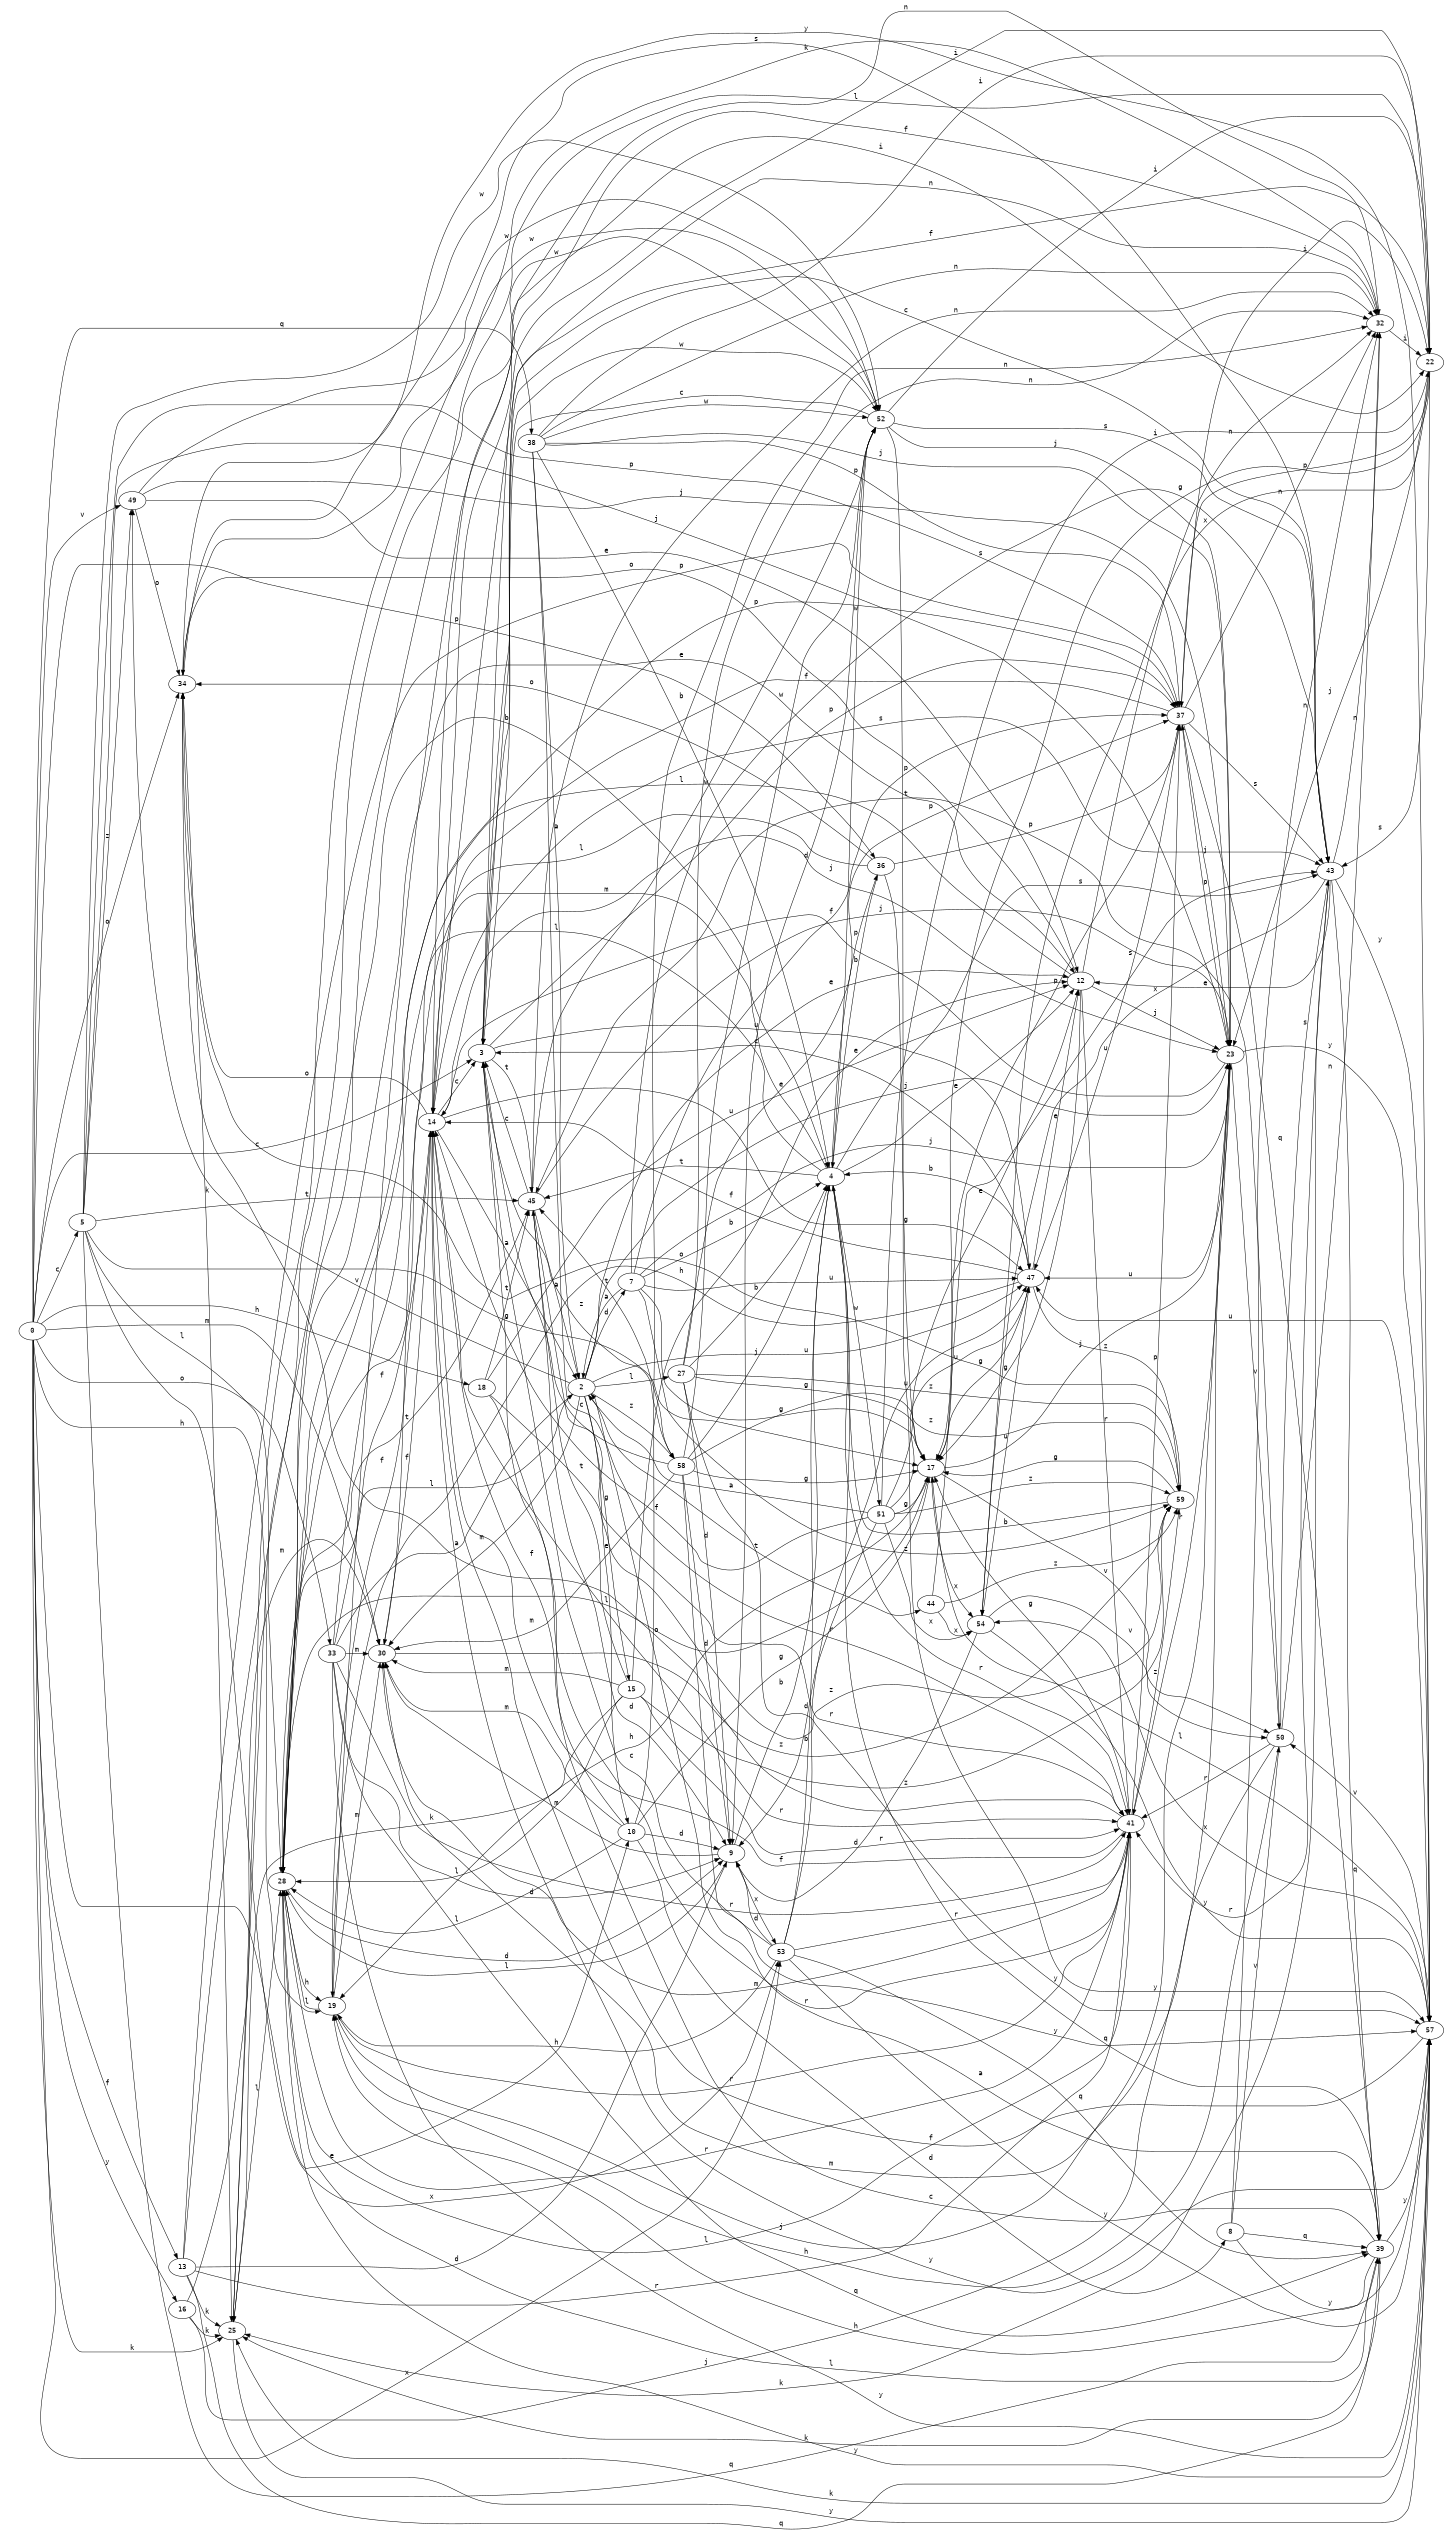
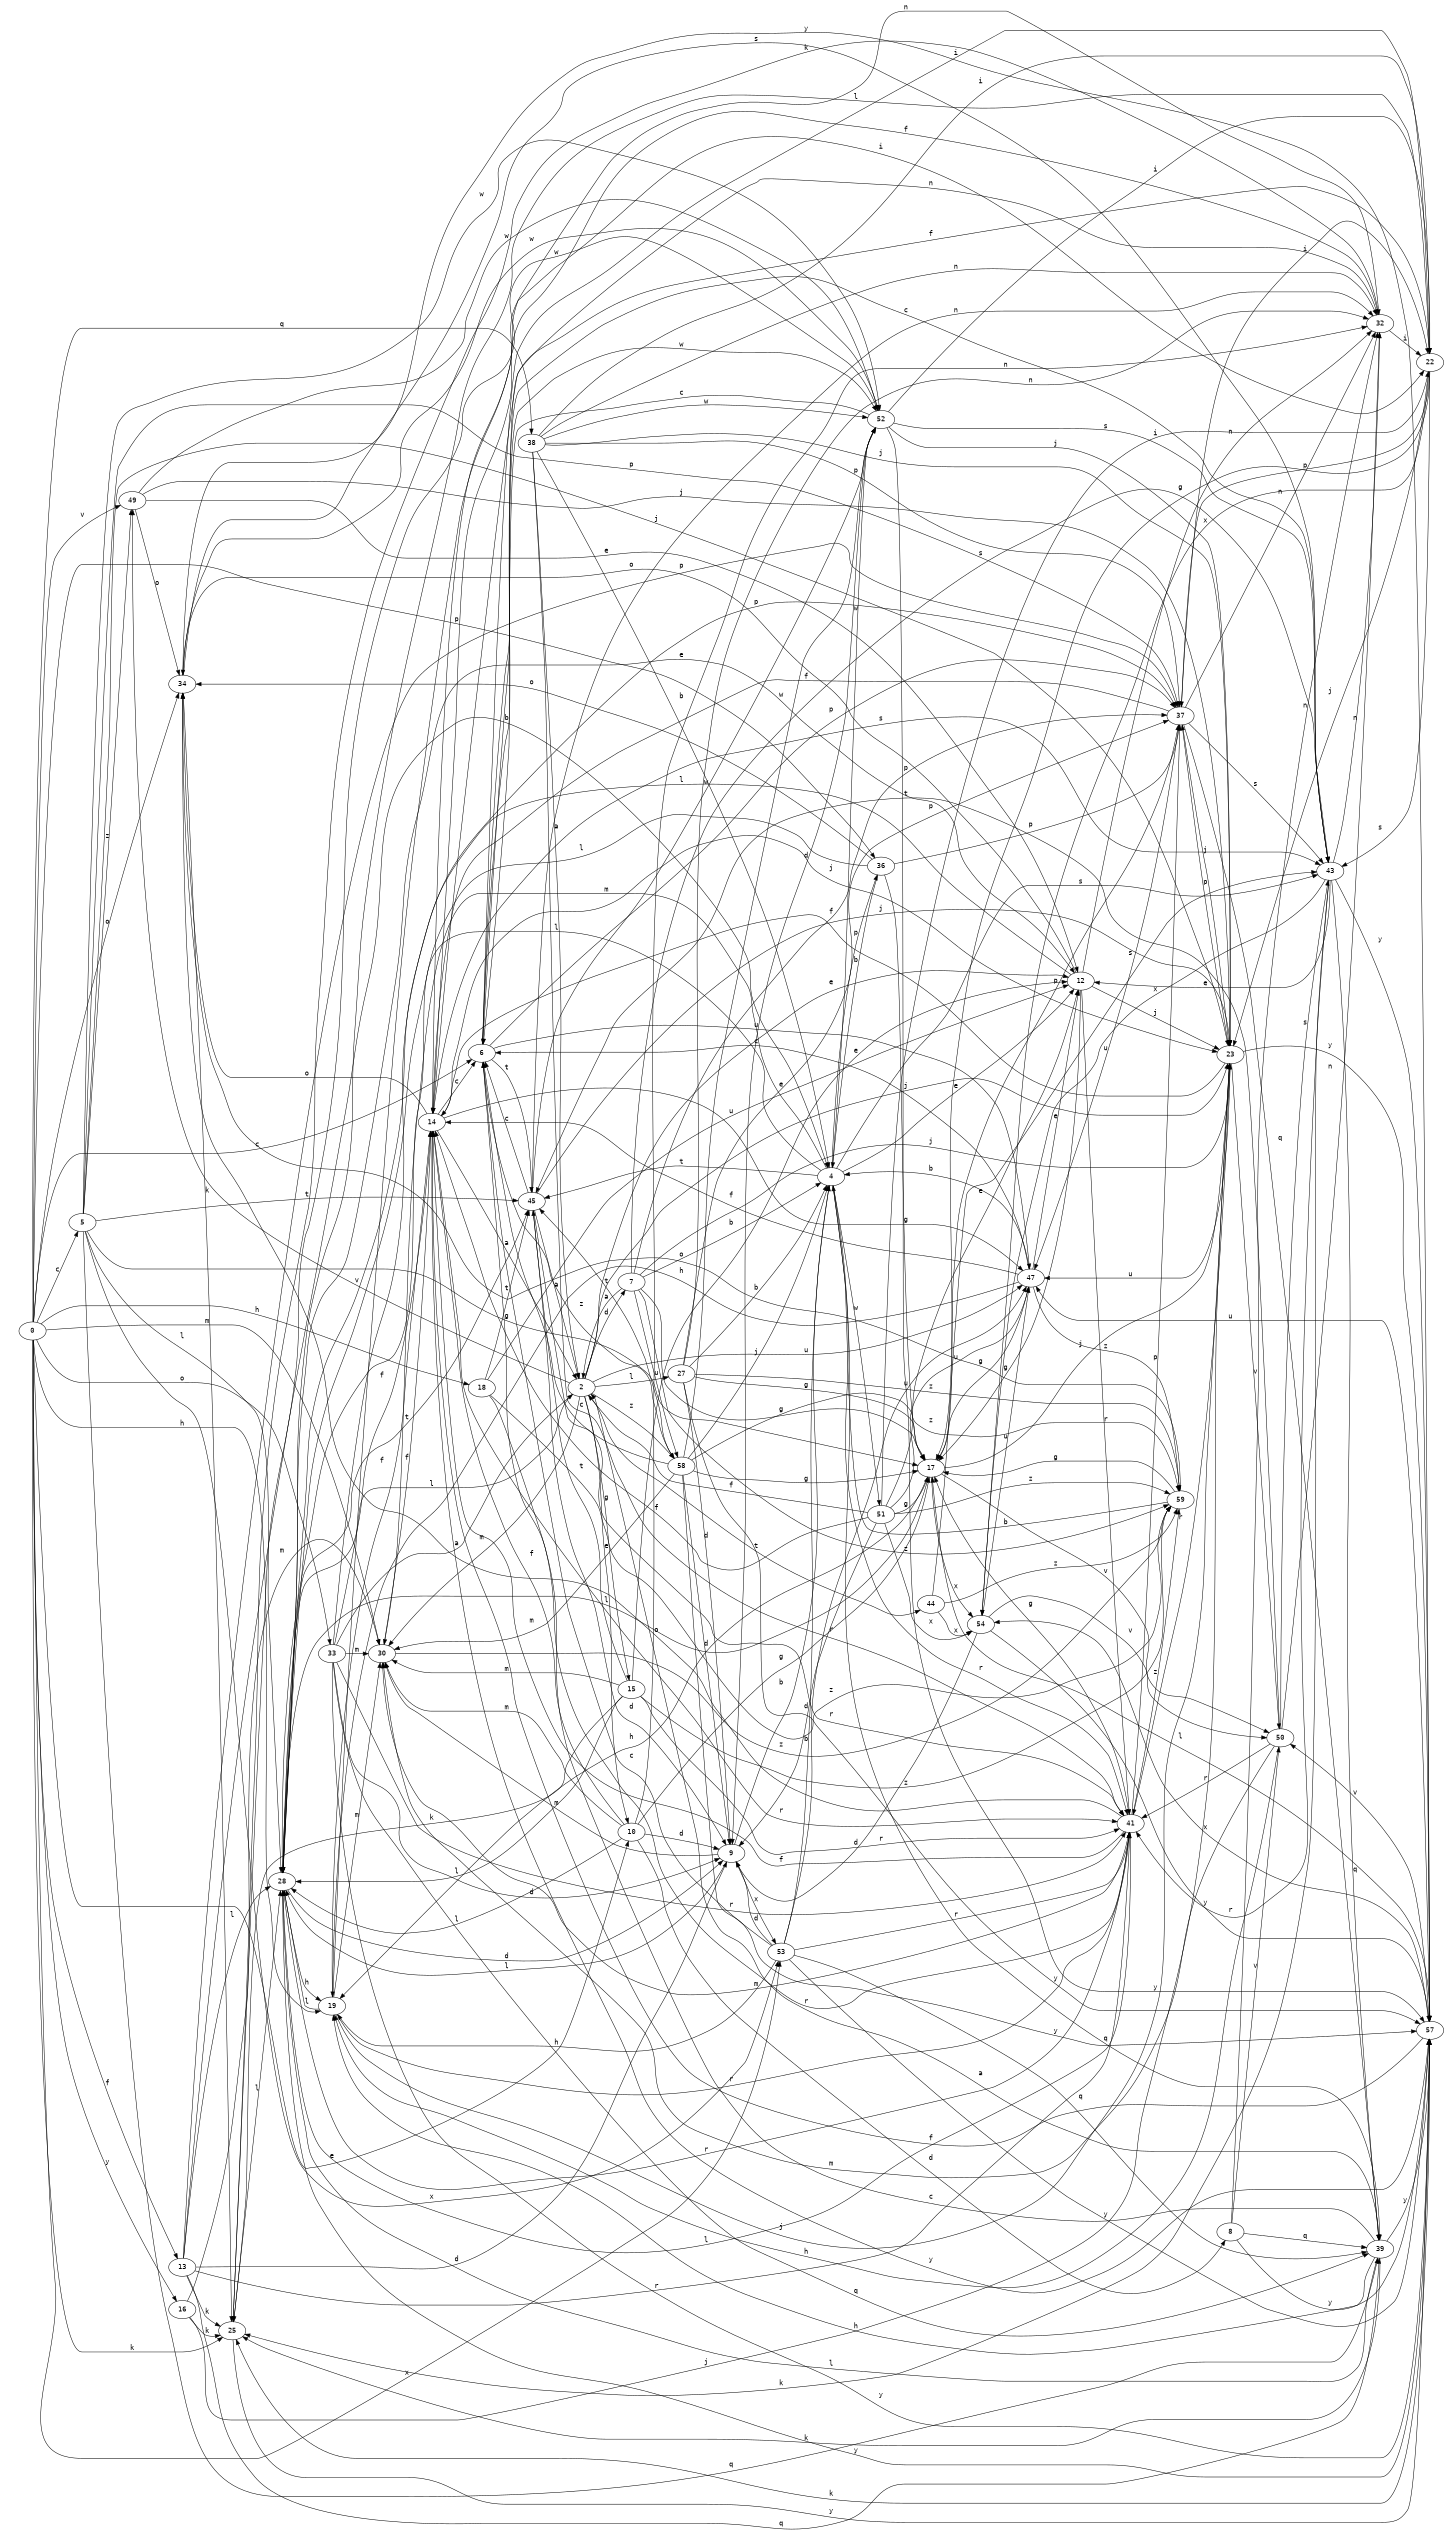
node "3": label "3" -> "6"
edge "7" -> "47": now "7" -> "58"
edge "51" -> "2": label "a" -> "f"
edge "13" -> "28": added, label "l"
